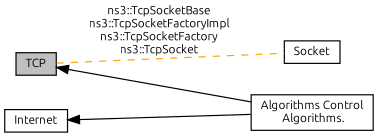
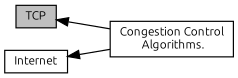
node "Socket": removed
node "Algorithms Control Algorithms.": label "Algorithms Control Algorithms." -> "Congestion Control Algorithms."
